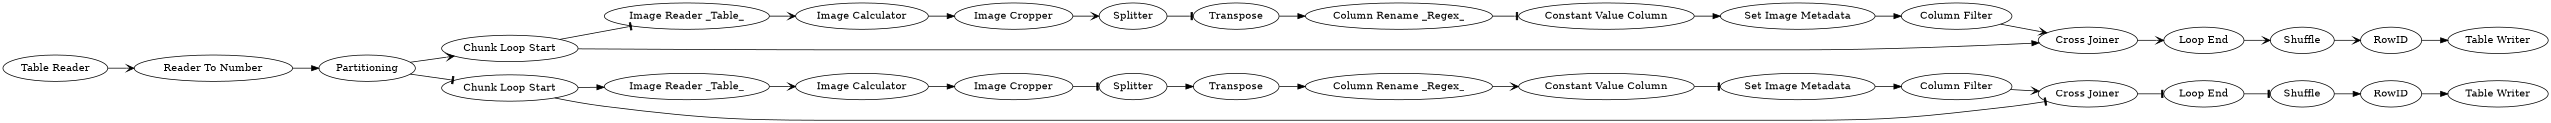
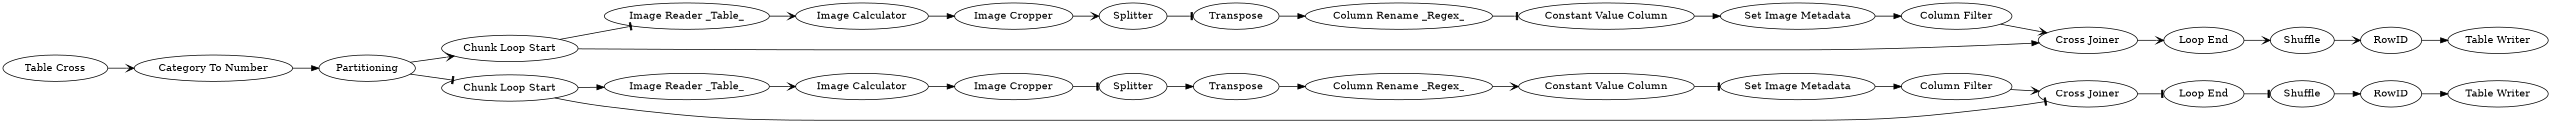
node "Table Reader": label "Table Reader" -> "Table Cross"
node "Reader To Number": label "Reader To Number" -> "Category To Number"
